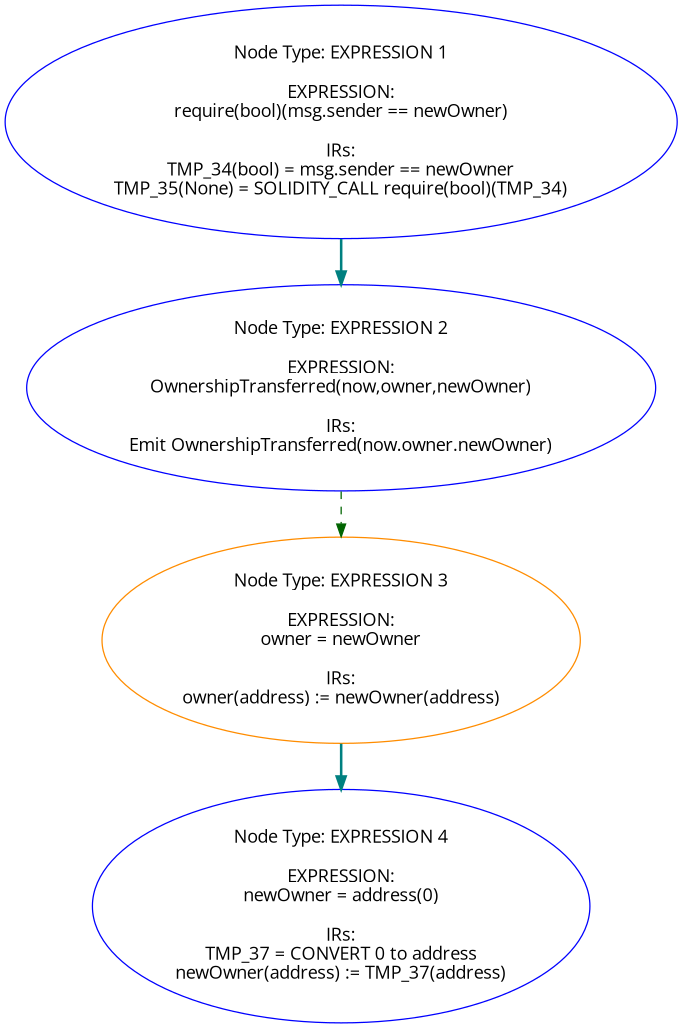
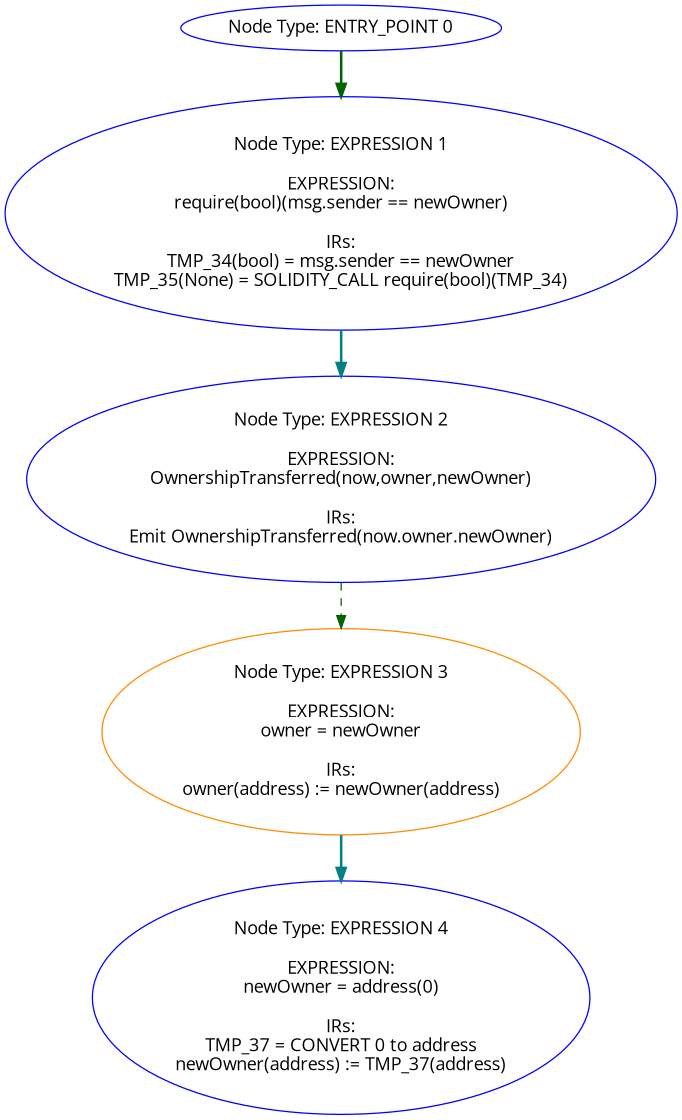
node "Node Type: ENTRY_POINT 0": added
